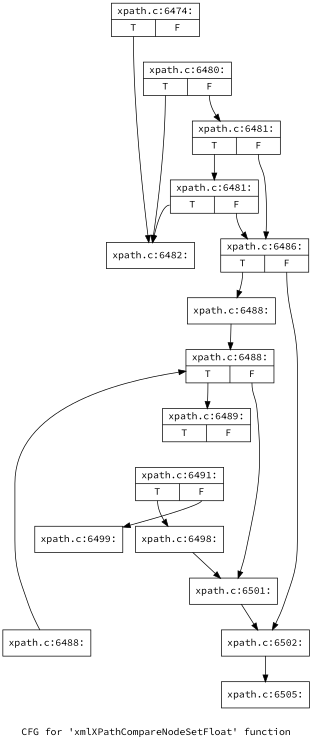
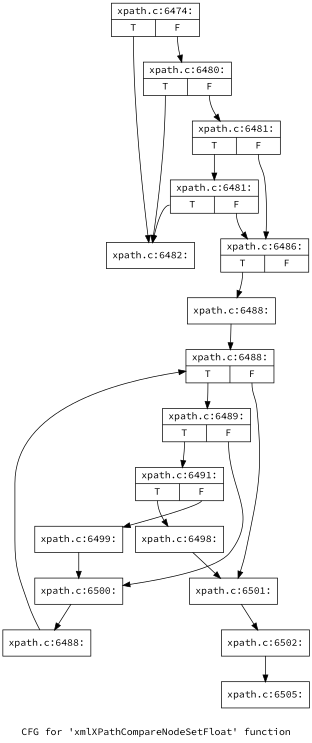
edge "xpath.c:6474:" -> "xpath.c:6480:": added
edge "xpath.c:6486:" -> "xpath.c:6502:": removed
edge "xpath.c:6489:" -> "xpath.c:6491:": added
node "xpath.c:6500:": added
